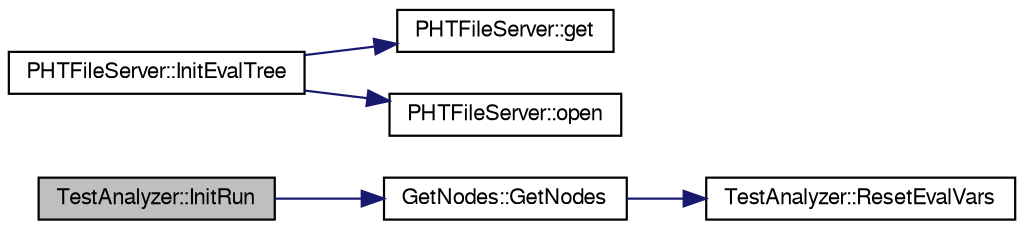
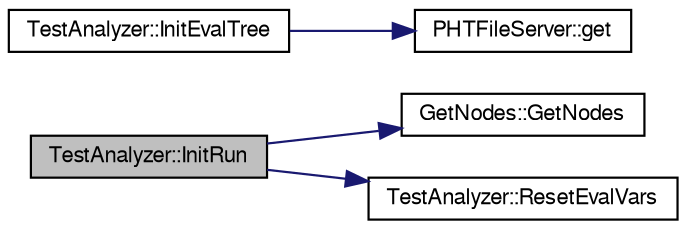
node "PHTFileServer::InitEvalTree": label "PHTFileServer::InitEvalTree" -> "TestAnalyzer::InitEvalTree"
node "PHTFileServer::open": removed
edge "GetNodes::GetNodes" -> "TestAnalyzer::ResetEvalVars": now "TestAnalyzer::InitRun" -> "TestAnalyzer::ResetEvalVars"
